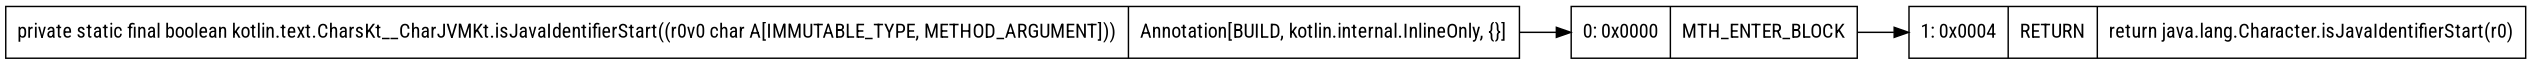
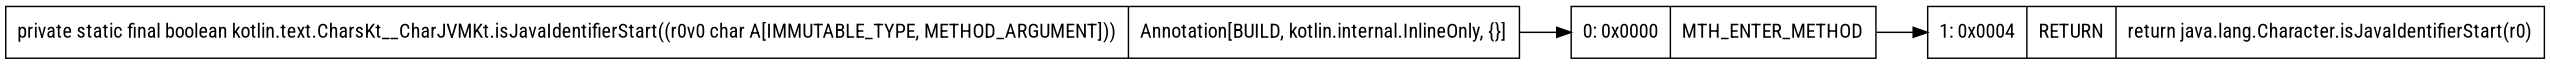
node "0: 0x0000": text "MTH_ENTER_BLOCK" -> "MTH_ENTER_METHOD"
